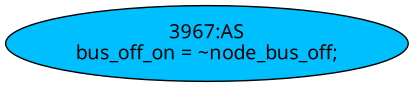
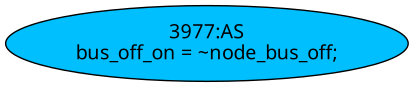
node "3967:AS bus_off_on = ~node_bus_off;": label "3967:AS bus_off_on = ~node_bus_off;" -> "3977:AS bus_off_on = ~node_bus_off;"
